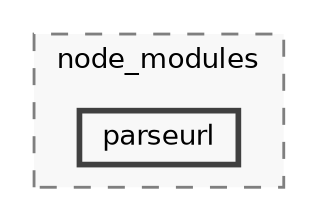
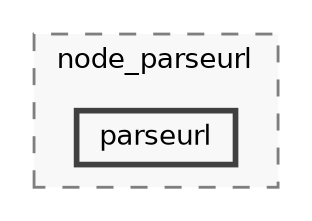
cluster "node_modules": label "node_modules" -> "node_parseurl"
